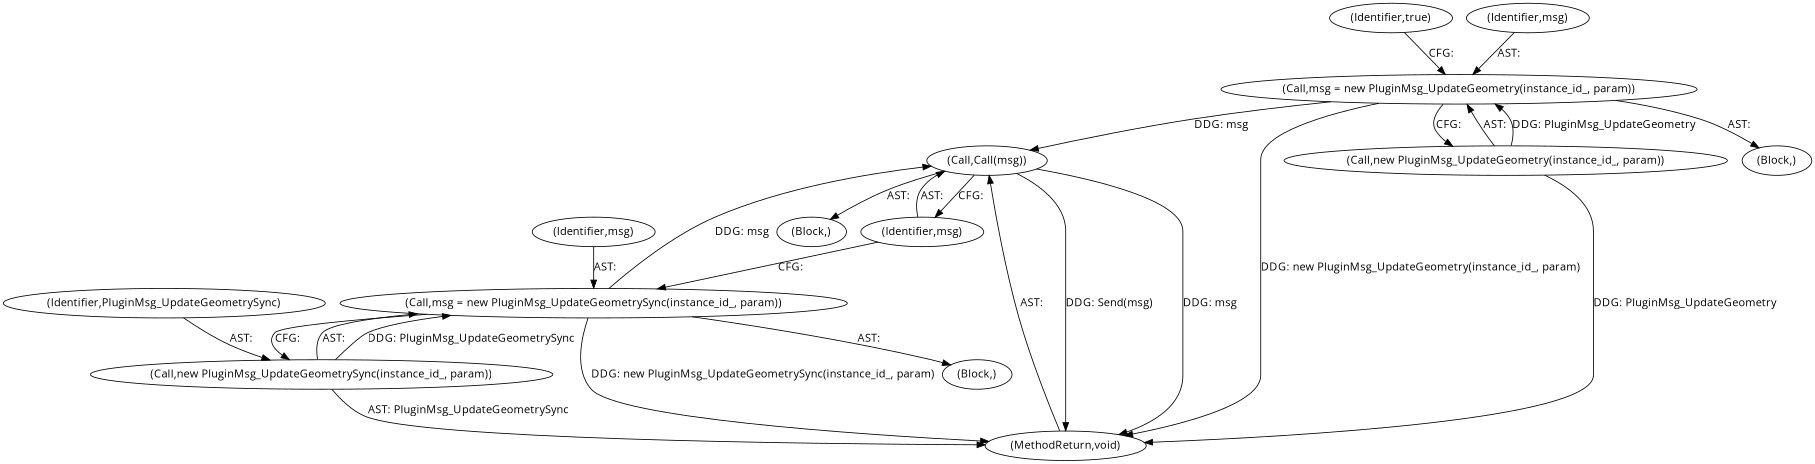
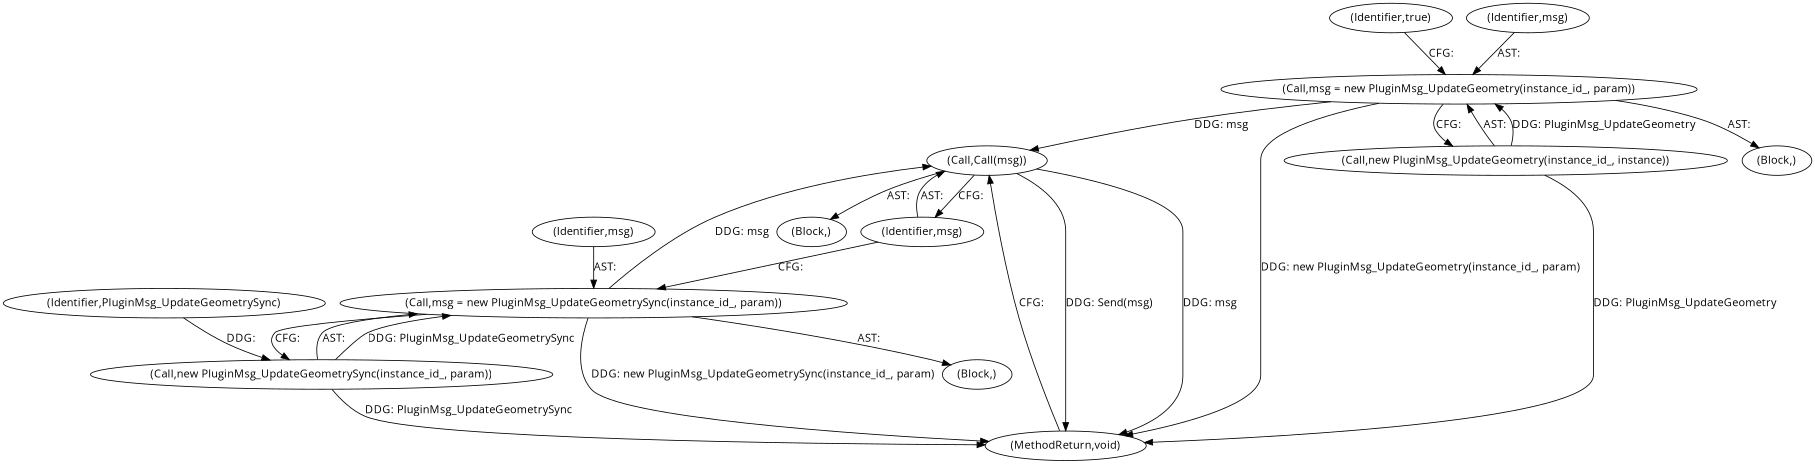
node "(Call,new PluginMsg_UpdateGeometry(instance_id_, param))": label "(Call,new PluginMsg_UpdateGeometry(instance_id_, param))" -> "(Call,new PluginMsg_UpdateGeometry(instance_id_, instance))"
edge "(MethodReturn,void)" -> "(Call,Call(msg))": label "AST: " -> "CFG: "
edge "(Identifier,PluginMsg_UpdateGeometrySync)" -> "(Call,new PluginMsg_UpdateGeometrySync(instance_id_, param))": label "AST: " -> "DDG: "
edge "(Call,new PluginMsg_UpdateGeometrySync(instance_id_, param))" -> "(MethodReturn,void)": label "AST: PluginMsg_UpdateGeometrySync" -> "DDG: PluginMsg_UpdateGeometrySync"
